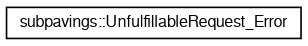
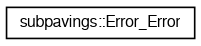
node "subpavings::UnfulfillableRequest_Error": label "subpavings::UnfulfillableRequest_Error" -> "subpavings::Error_Error"
